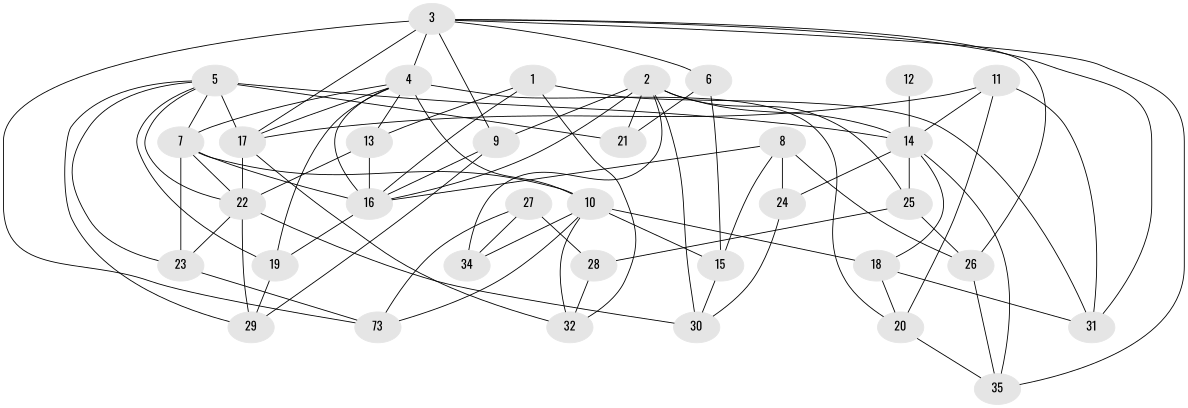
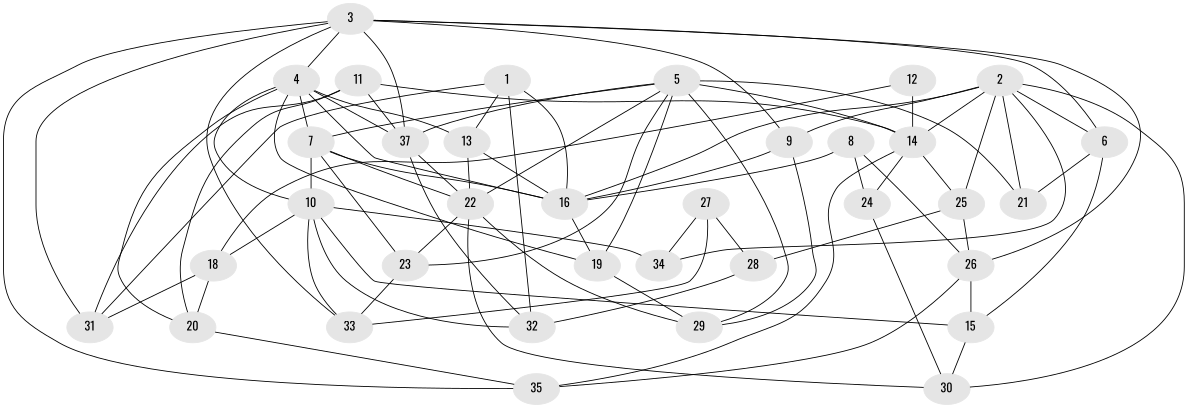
edge "2" -- "6": added
node "17": label "17" -> "37"
edge "8" -- "15": now "26" -- "15"
edge "14" -- "18": now "12" -- "18"
node "73": label "73" -> "33"
